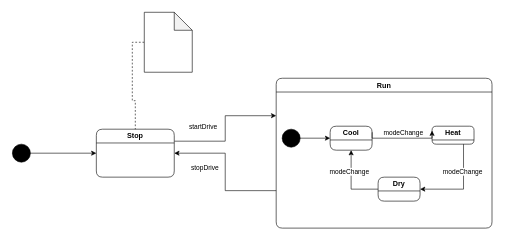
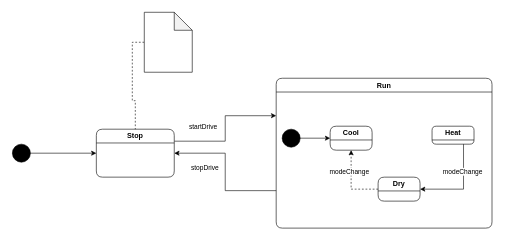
edge "Cool" -> "Heat": removed, label "modeChange"
edge "Dry" -> "Cool": style solid -> dashed
